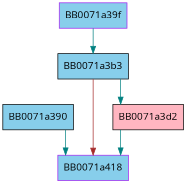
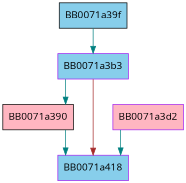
node "BB0071a39f": color purple -> black
node "BB0071a3b3": color black -> purple
edge "BB0071a3b3" -> "BB0071a3d2": now "BB0071a3b3" -> "BB0071a390"
node "BB0071a390": fillcolor skyblue -> lightpink
node "BB0071a3d2": color black -> purple
